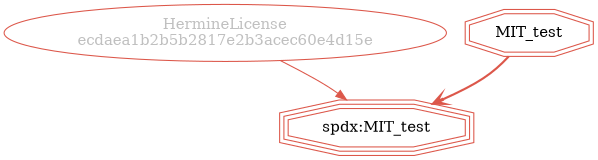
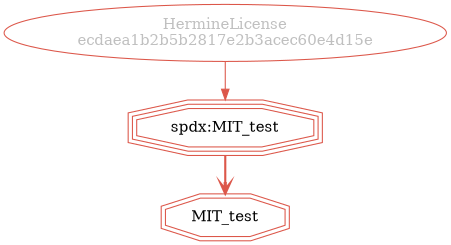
edge "MIT_test" -> "spdx:MIT_test": reversed
